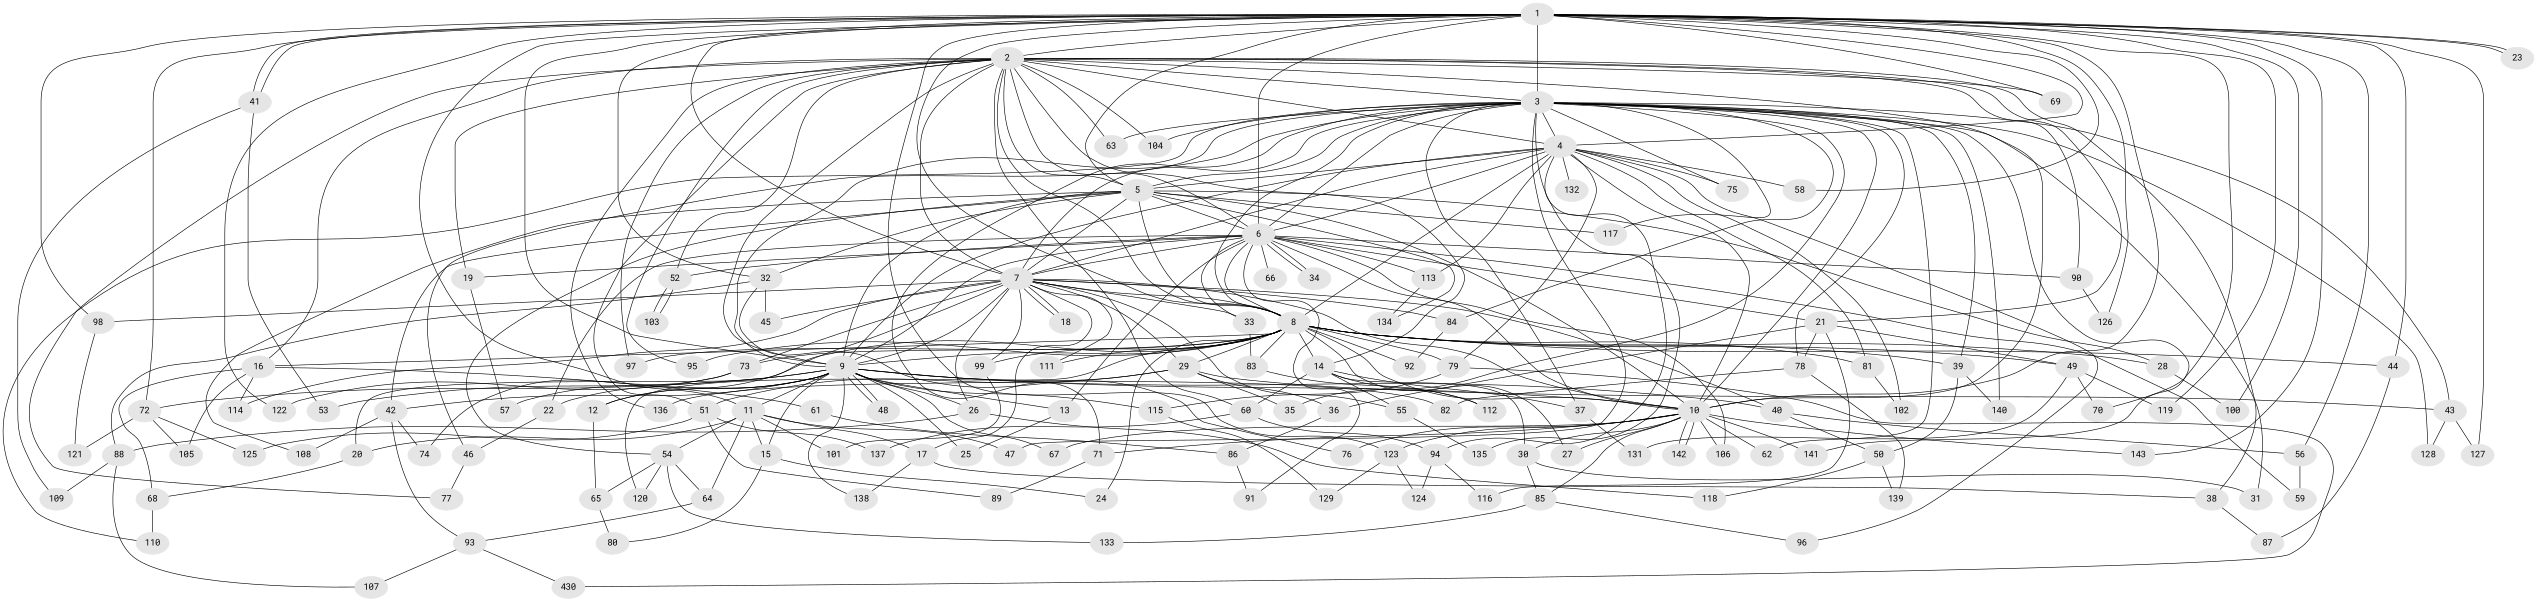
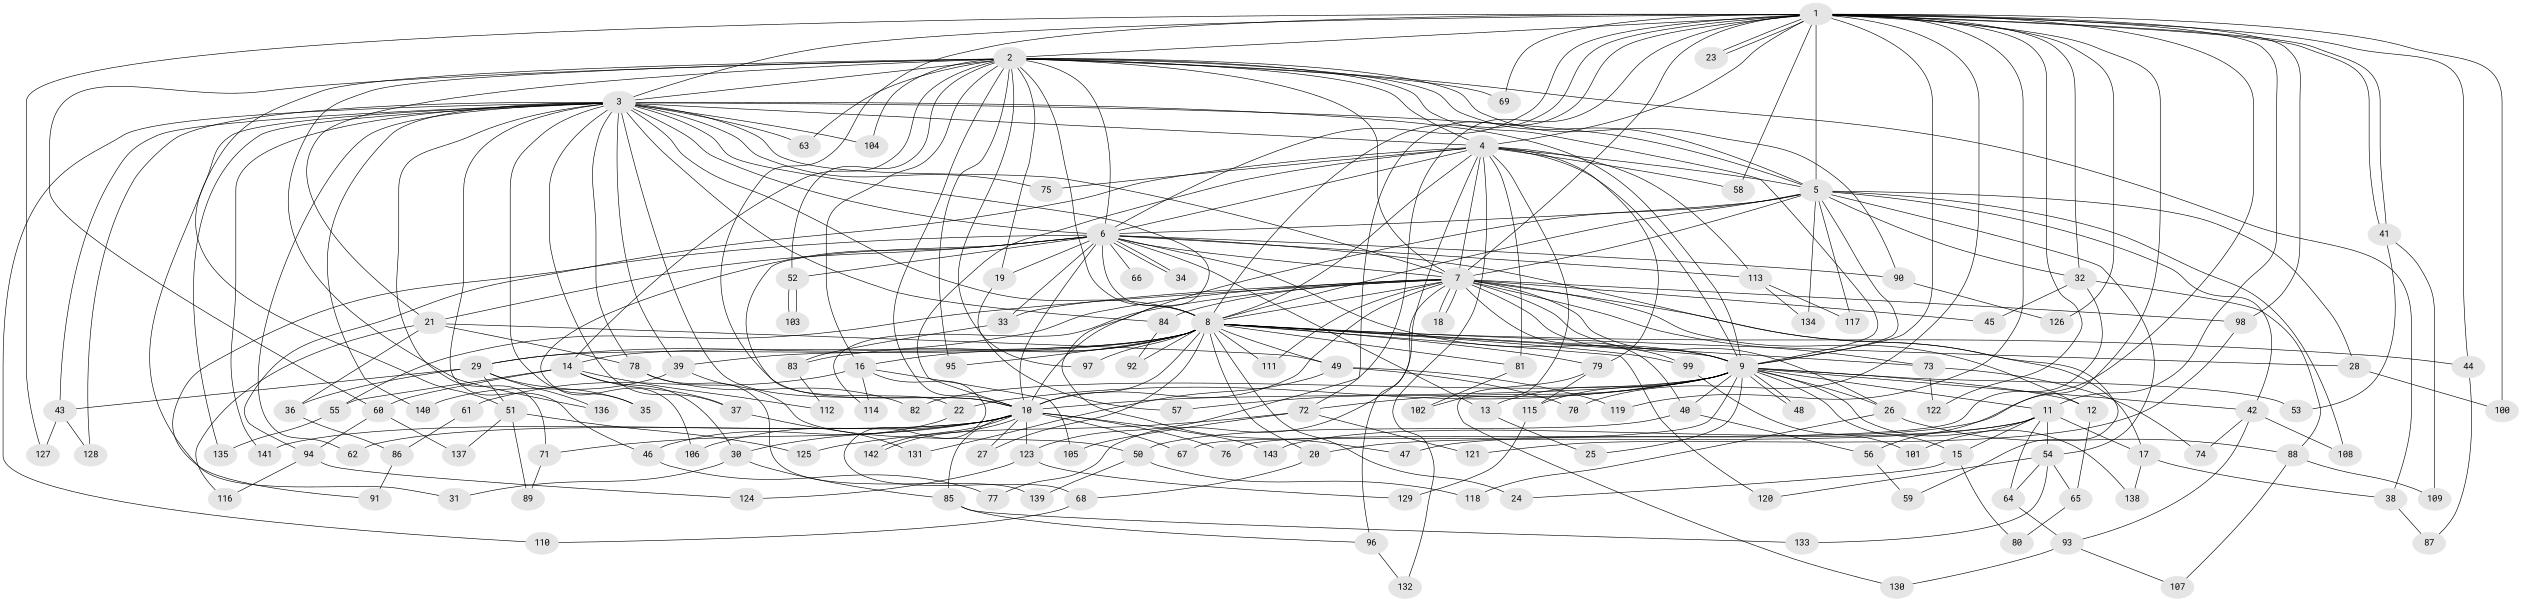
edge "2" -- "77": now "7" -- "77"
edge "3" -- "117": now "113" -- "117"
edge "96" -- "132": added
node "430": label "430" -> "130"
